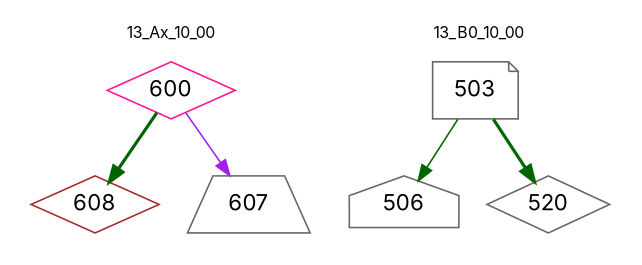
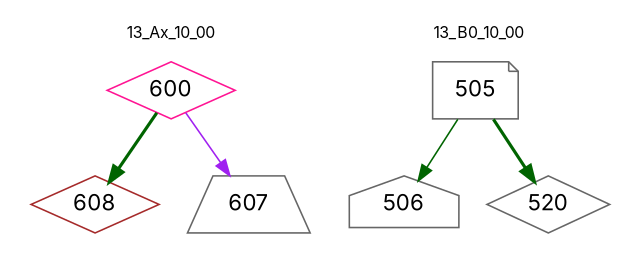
node "503": label "503" -> "505"
